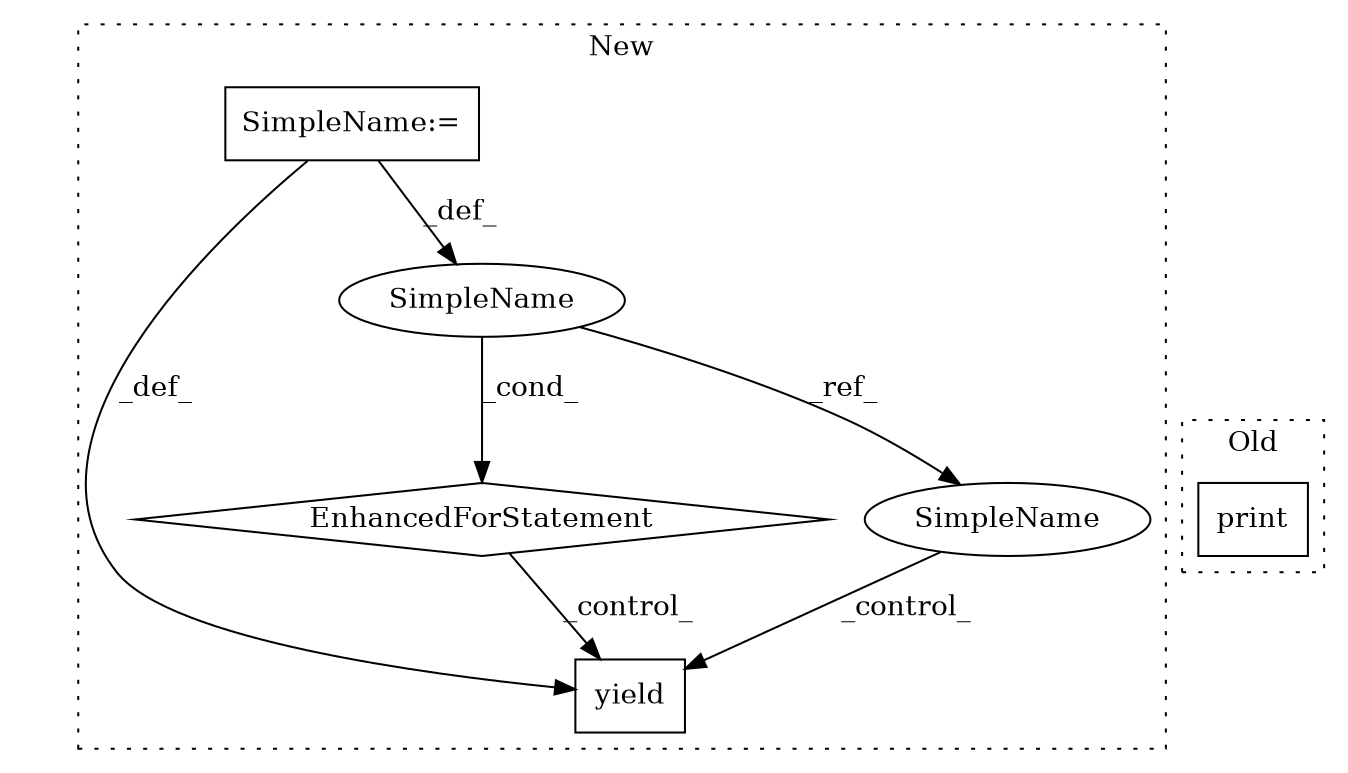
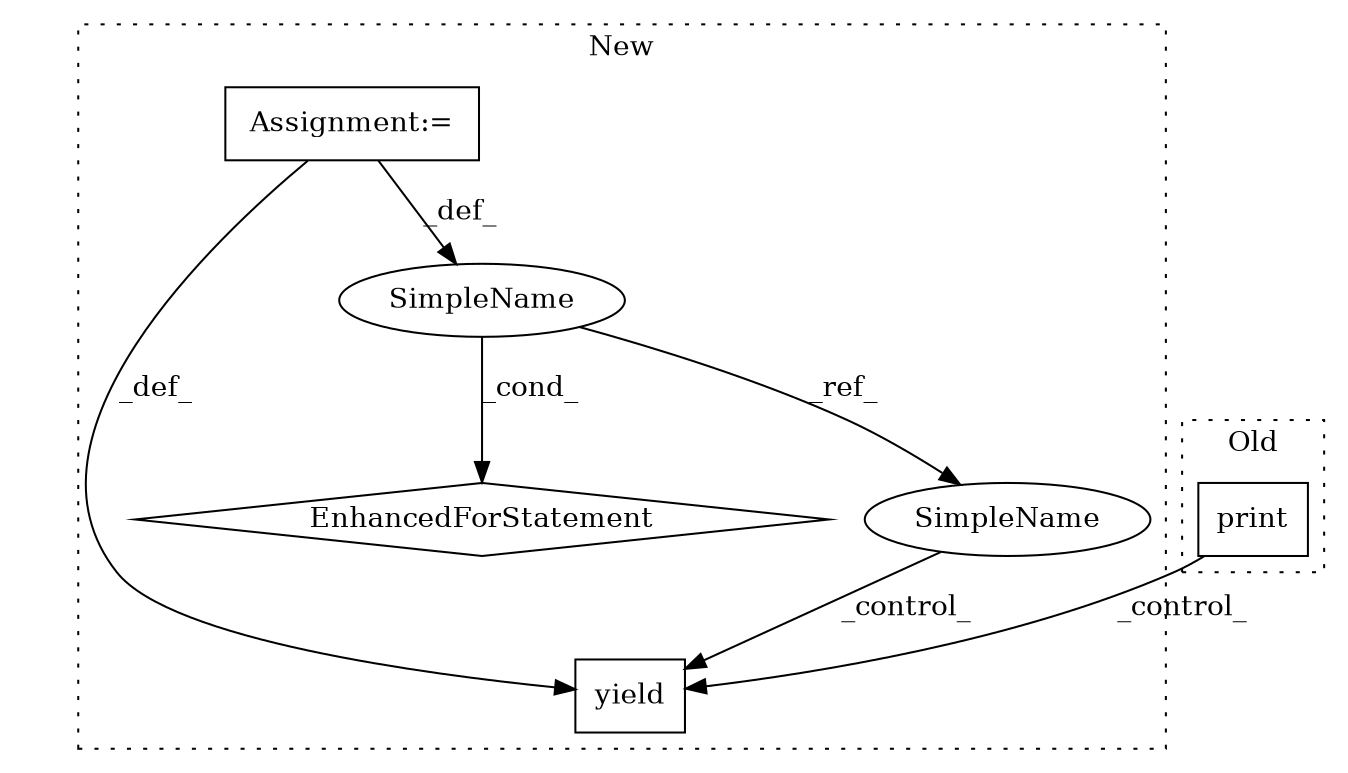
node "SimpleName:=": label "SimpleName:=" -> "Assignment:="
edge "EnhancedForStatement" -> "yield": now "print" -> "yield"
